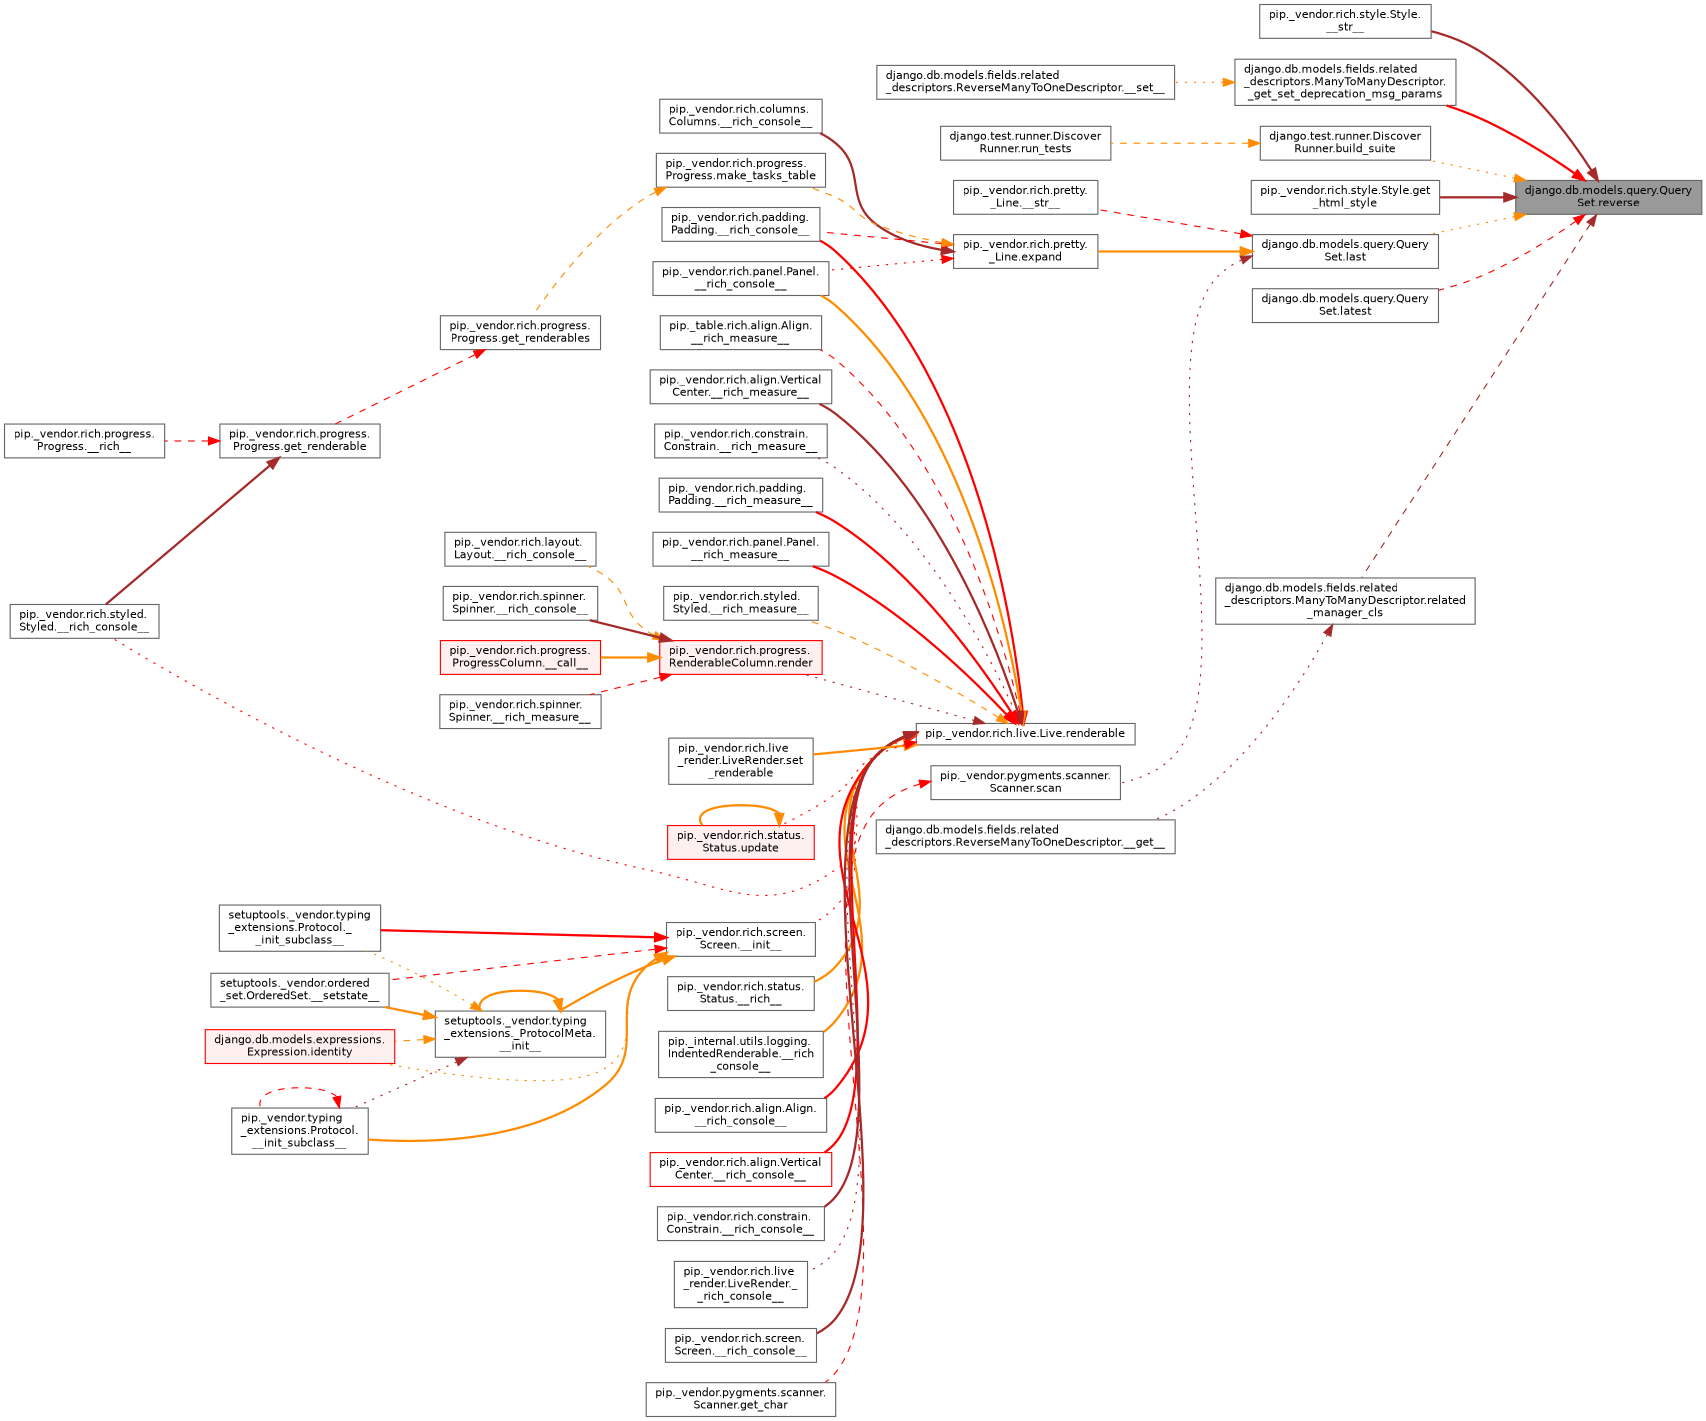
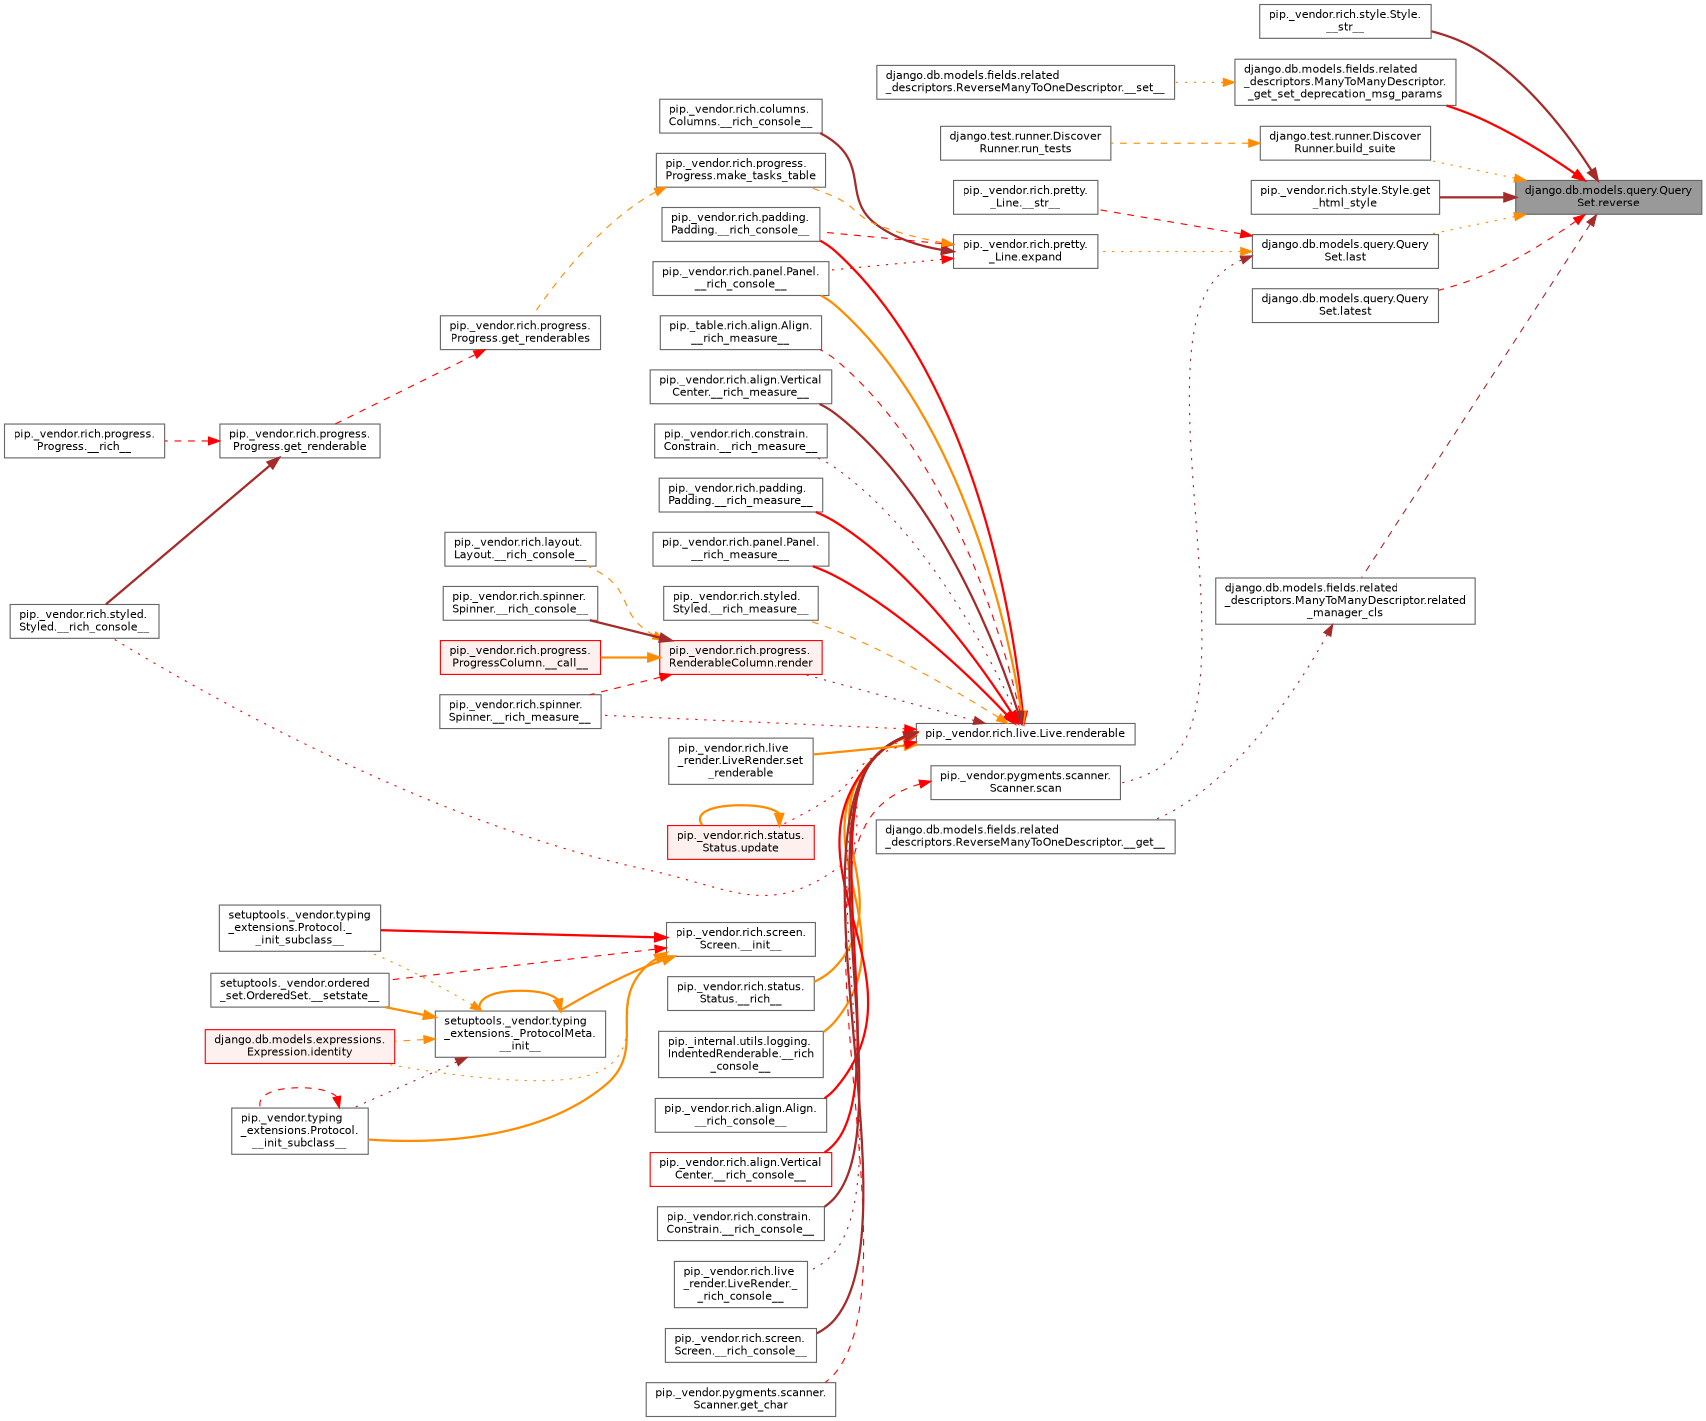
edge "pip._vendor.rich.pretty. _Line.expand" -> "django.db.models.query.Query Set.last": style bold -> dotted
edge "pip._vendor.rich.screen. Screen.__init__" -> "pip._vendor.rich.live.Live.renderable": now "pip._vendor.rich.spinner. Spinner.__rich_measure__" -> "pip._vendor.rich.live.Live.renderable"
